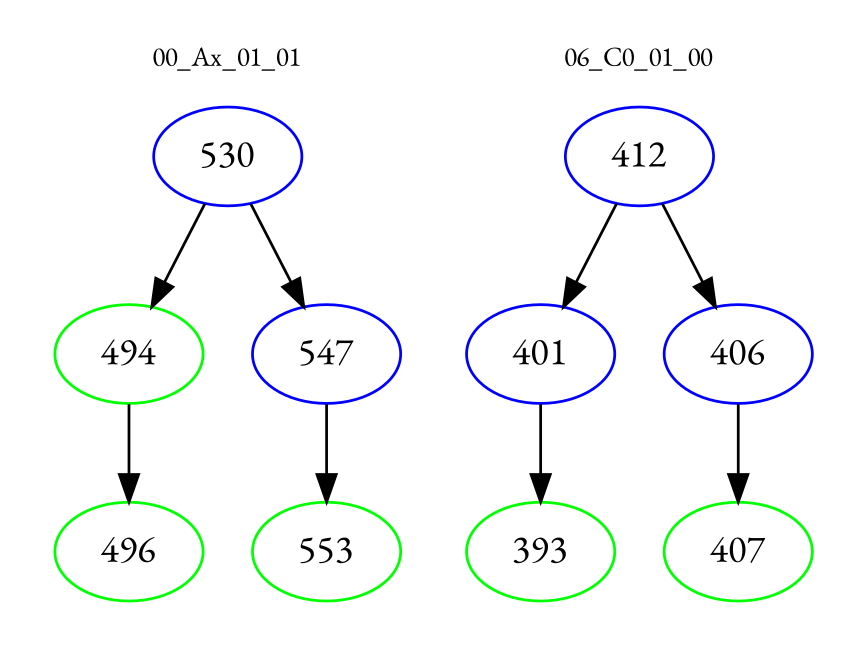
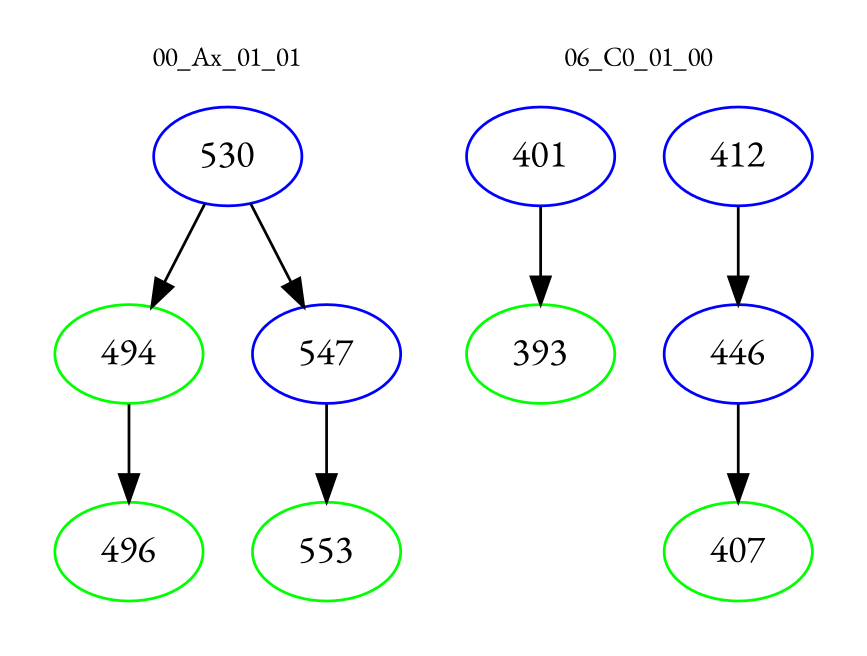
edge "412" -> "401": removed
node "406": label "406" -> "446"
